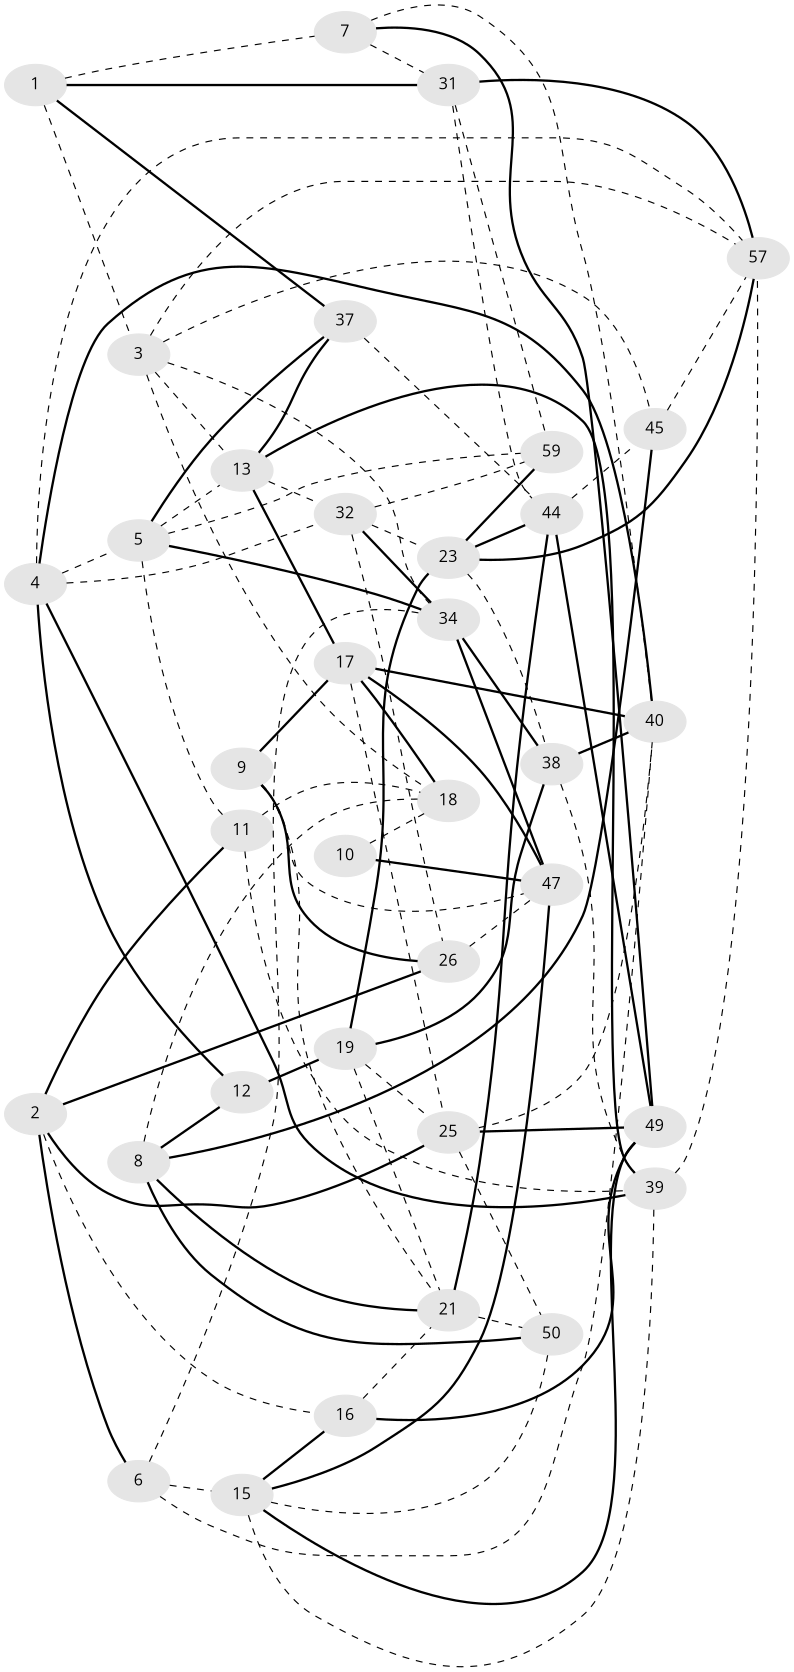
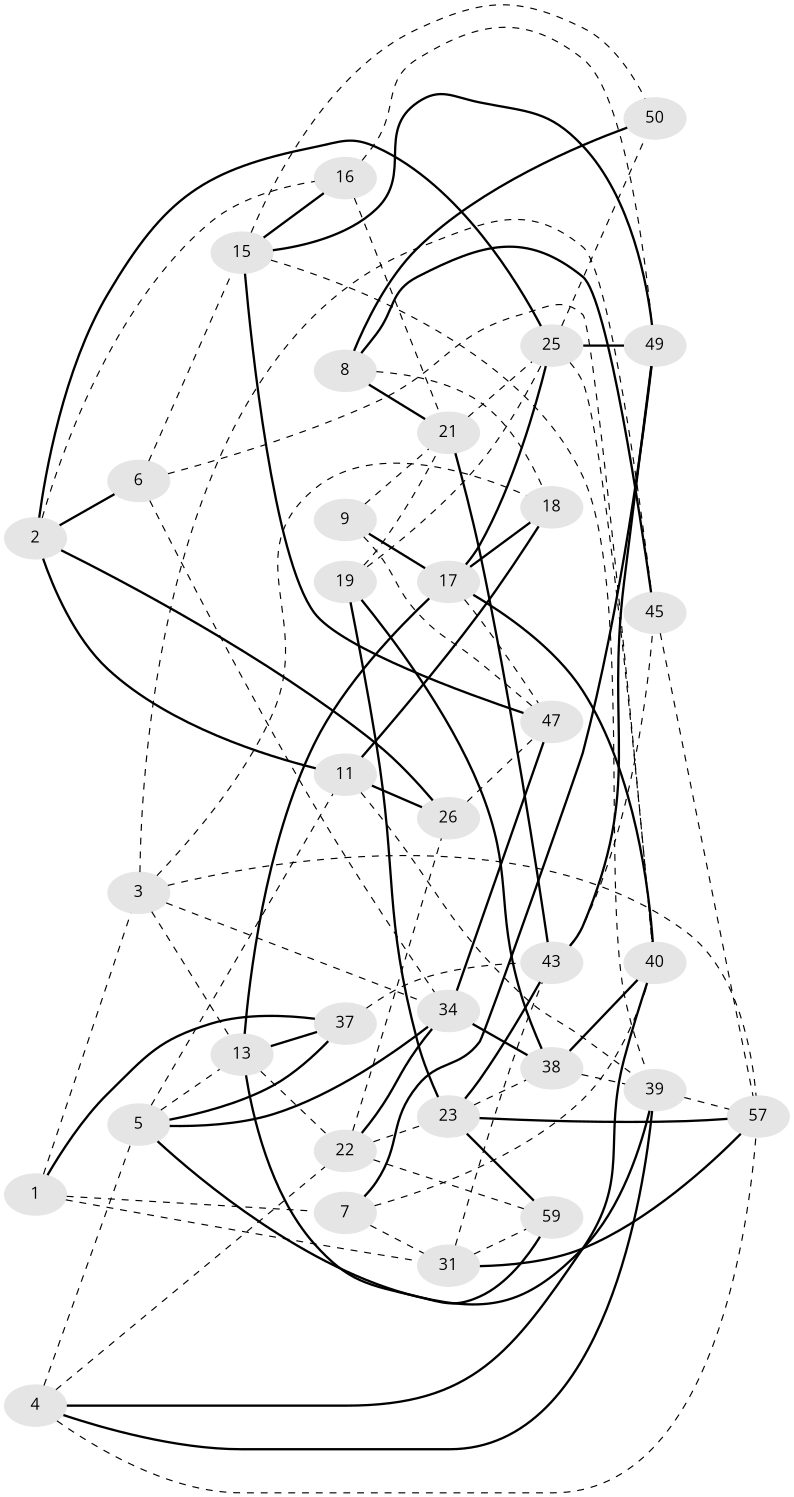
edge "1" -- "31": style bold -> dashed
edge "59" -- "5": style dashed -> bold
node "32": label "32" -> "22"
node "44": label "44" -> "43"
edge "17" -- "47": style bold -> dashed
edge "18" -- "11": style dashed -> bold
node "10": removed
edge "17" -- "25": style dashed -> bold
edge "9" -- "26": now "11" -- "26"
node "12": removed
edge "21" -- "50": now "21" -- "25"
edge "49" -- "16": style bold -> dashed
